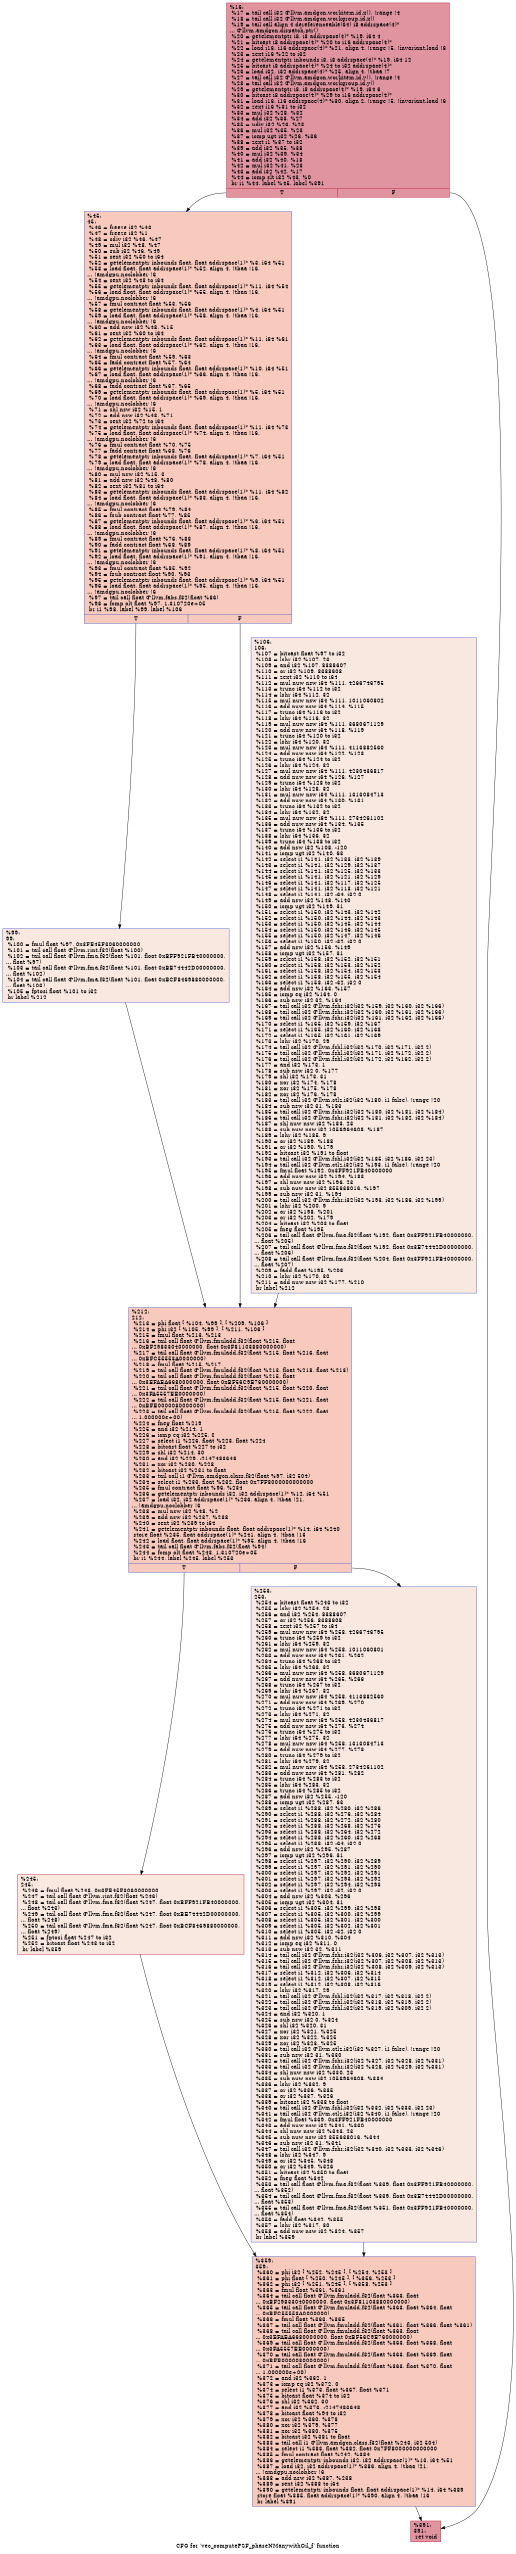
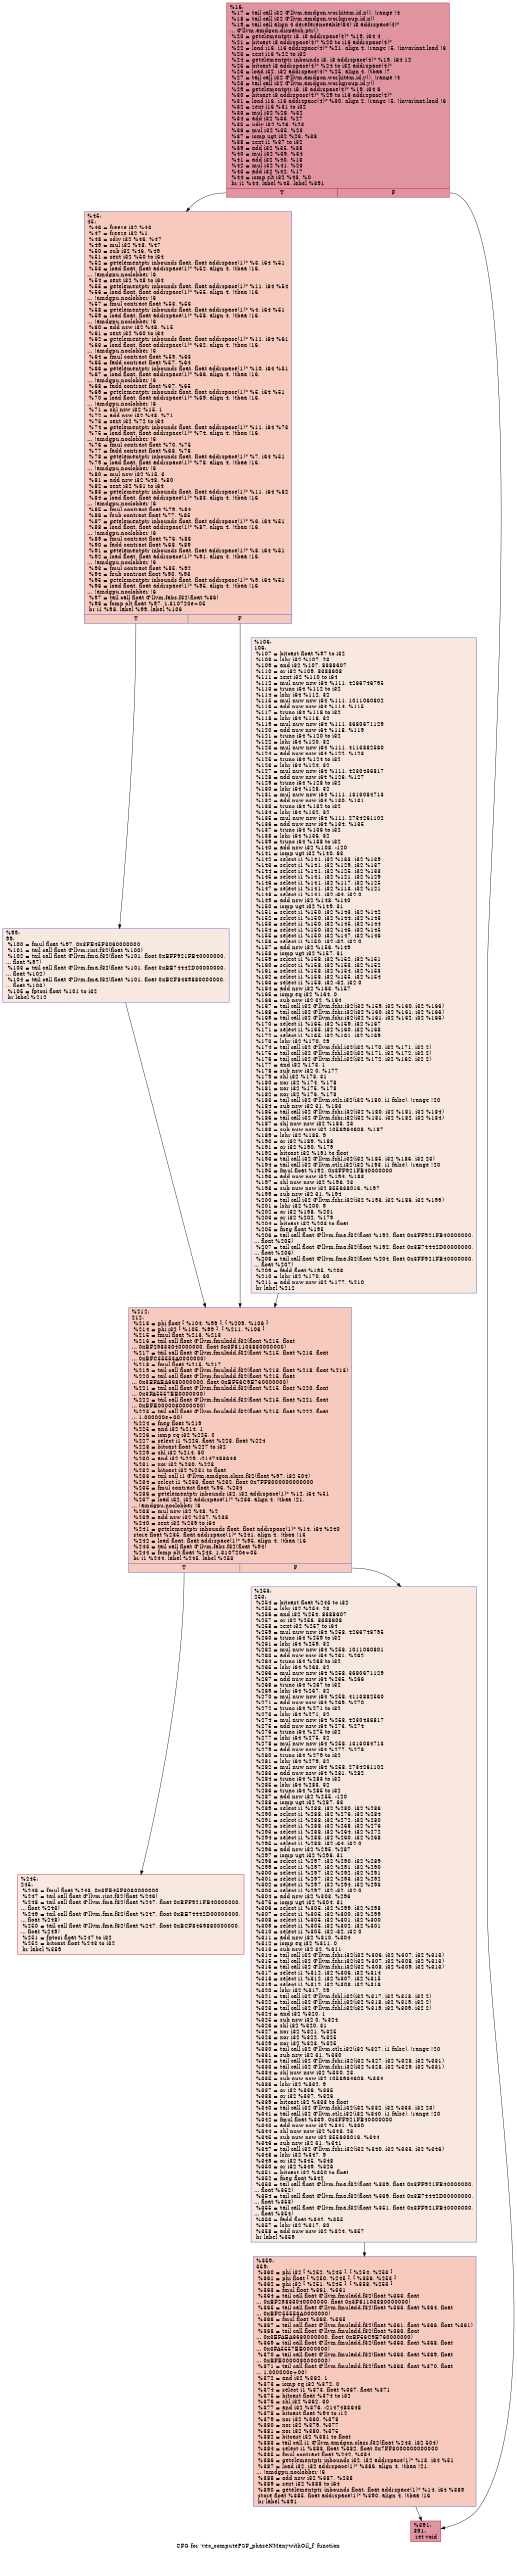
node "%253:": text "%305 = icmp ugt i32 %304, 31" -> "%375 = icmp ugt i32 %304, 31"
edge "%245:" -> "%359:": removed
node "%359:": text "%378 = bitcast float %94 to i32" -> "%378 = bitcast float %94 to i12"
